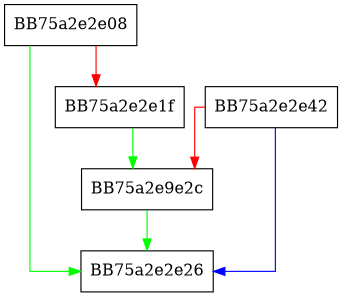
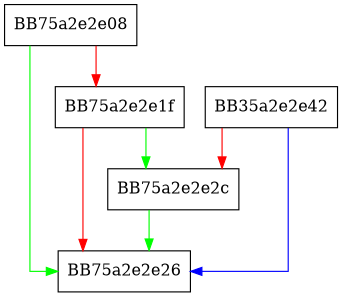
node "BB75a2e2e42": label "BB75a2e2e42" -> "BB35a2e2e42"
edge "BB75a2e2e1f" -> "BB75a2e2e26": added
node "BB75a2e9e2c": label "BB75a2e9e2c" -> "BB75a2e2e2c"
